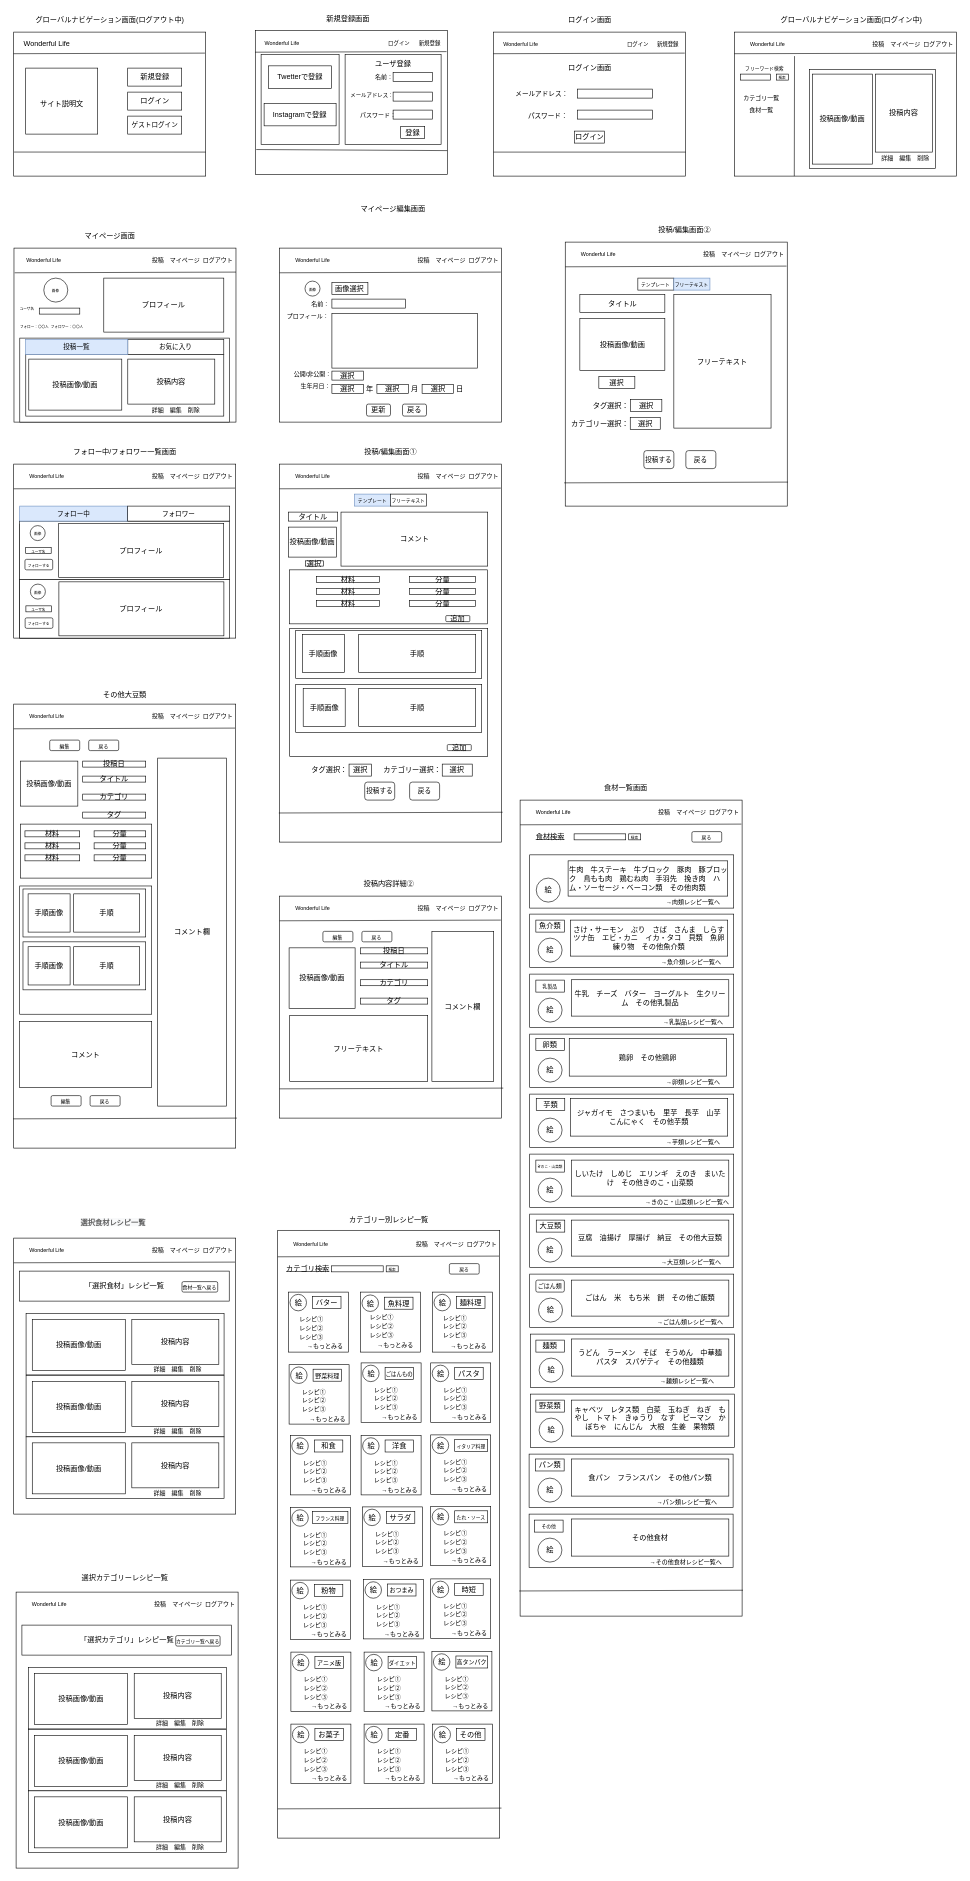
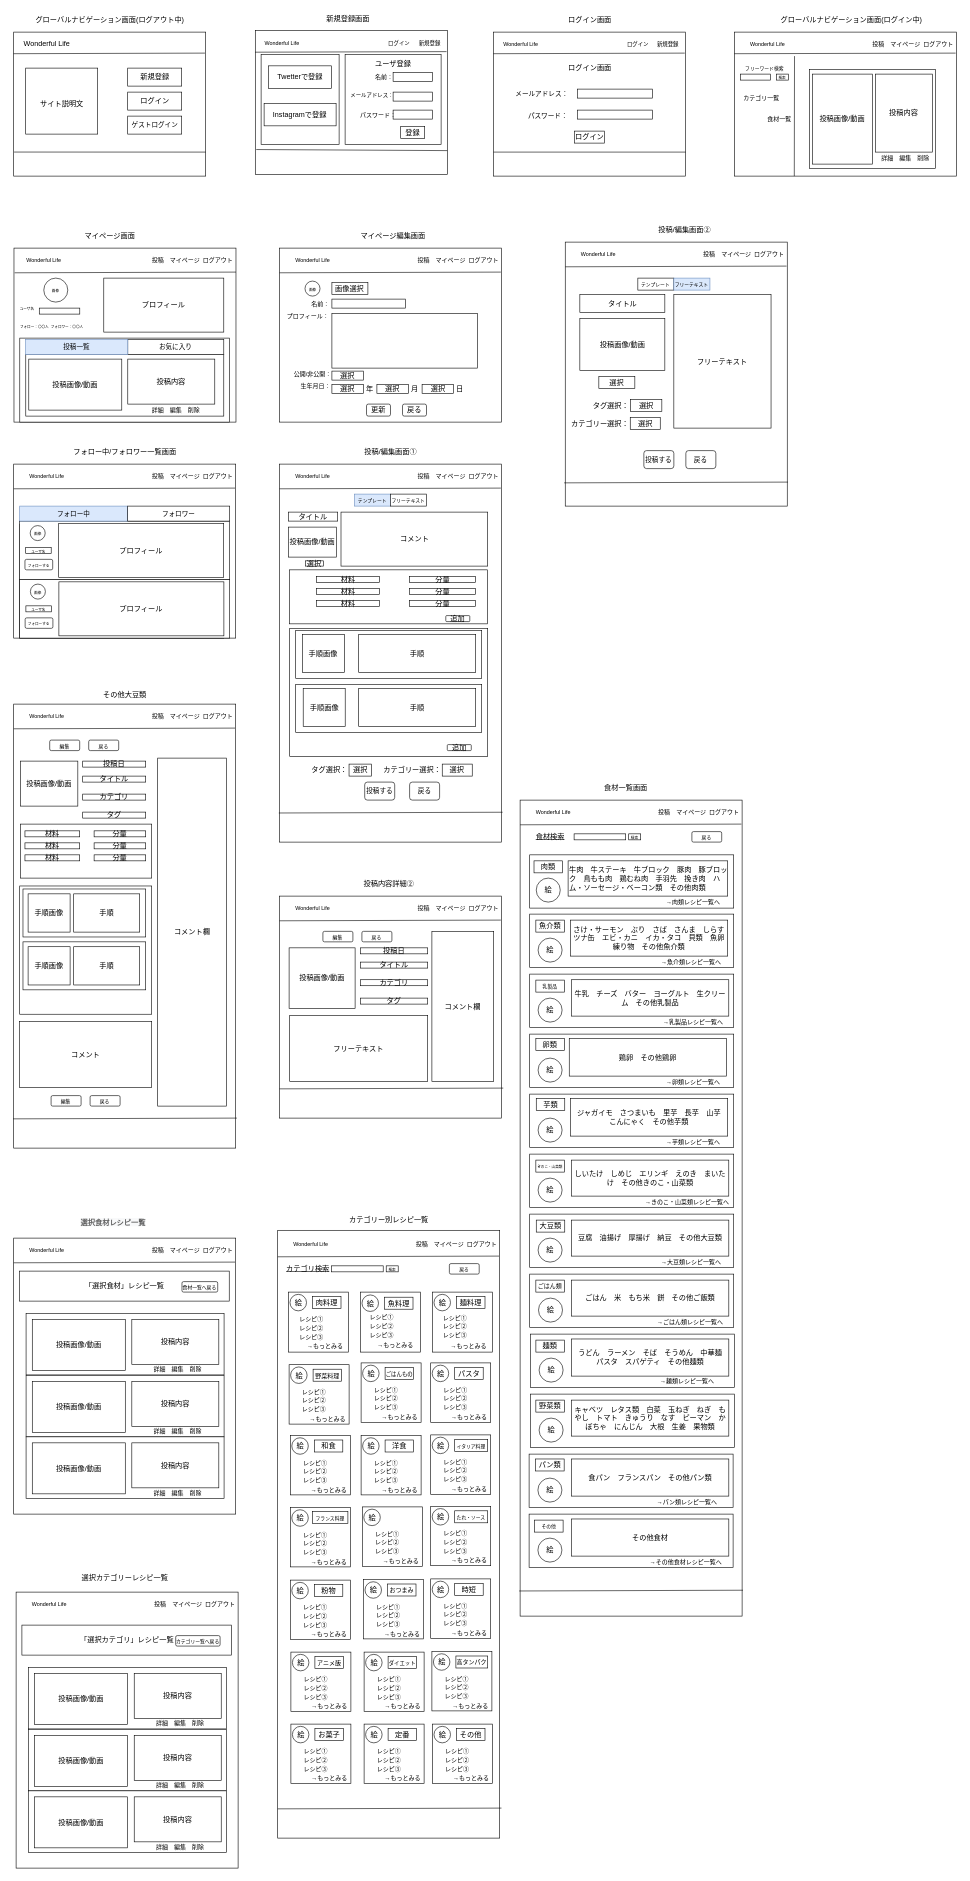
node "食材一覧": moved (761, 110) -> (779, 119)
node "マイページ編集画面": moved (393, 209) -> (393, 236)
node "肉類": added
node "ごはん類": shape rounded rectangle -> rectangle
node "バター": label "バター" -> "肉料理"
node "サラダ": removed
